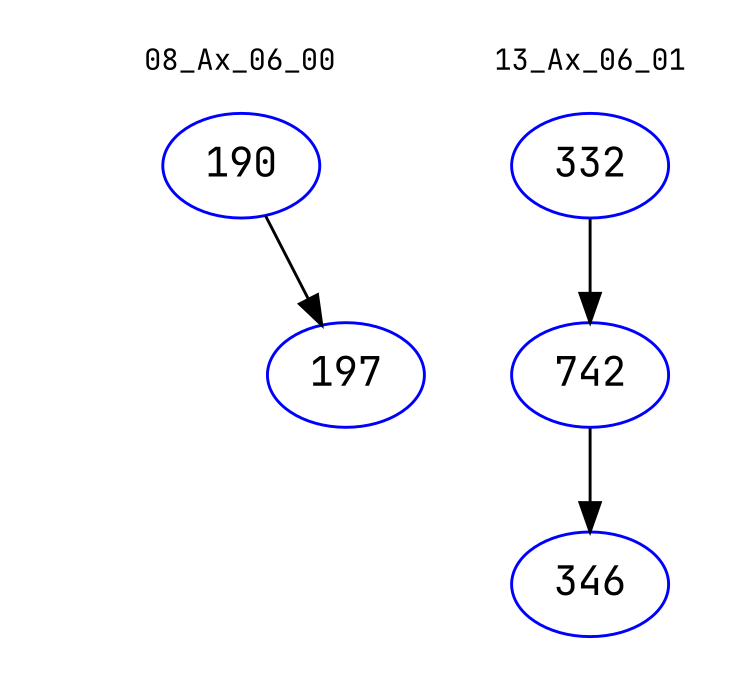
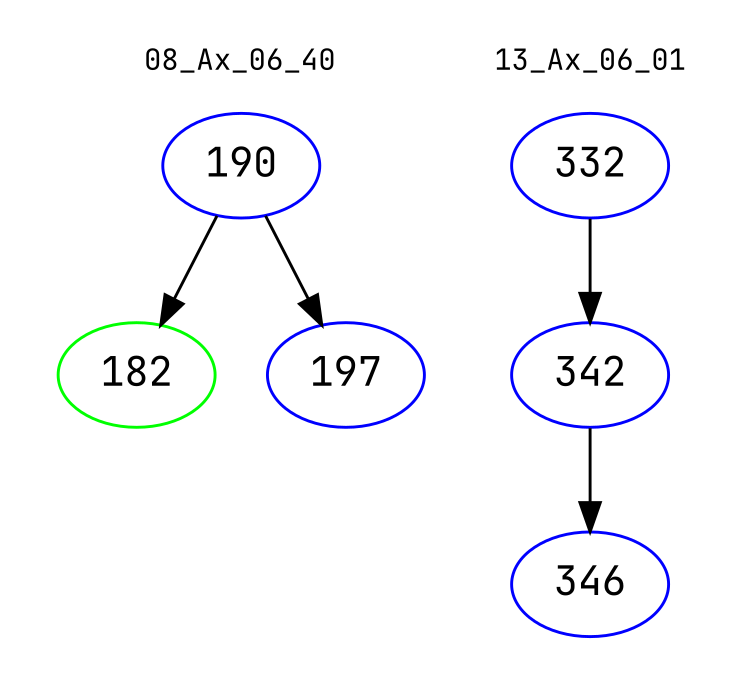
cluster "08_Ax_06_00": label "08_Ax_06_00" -> "08_Ax_06_40"
node "182": added
node "742": label "742" -> "342"
